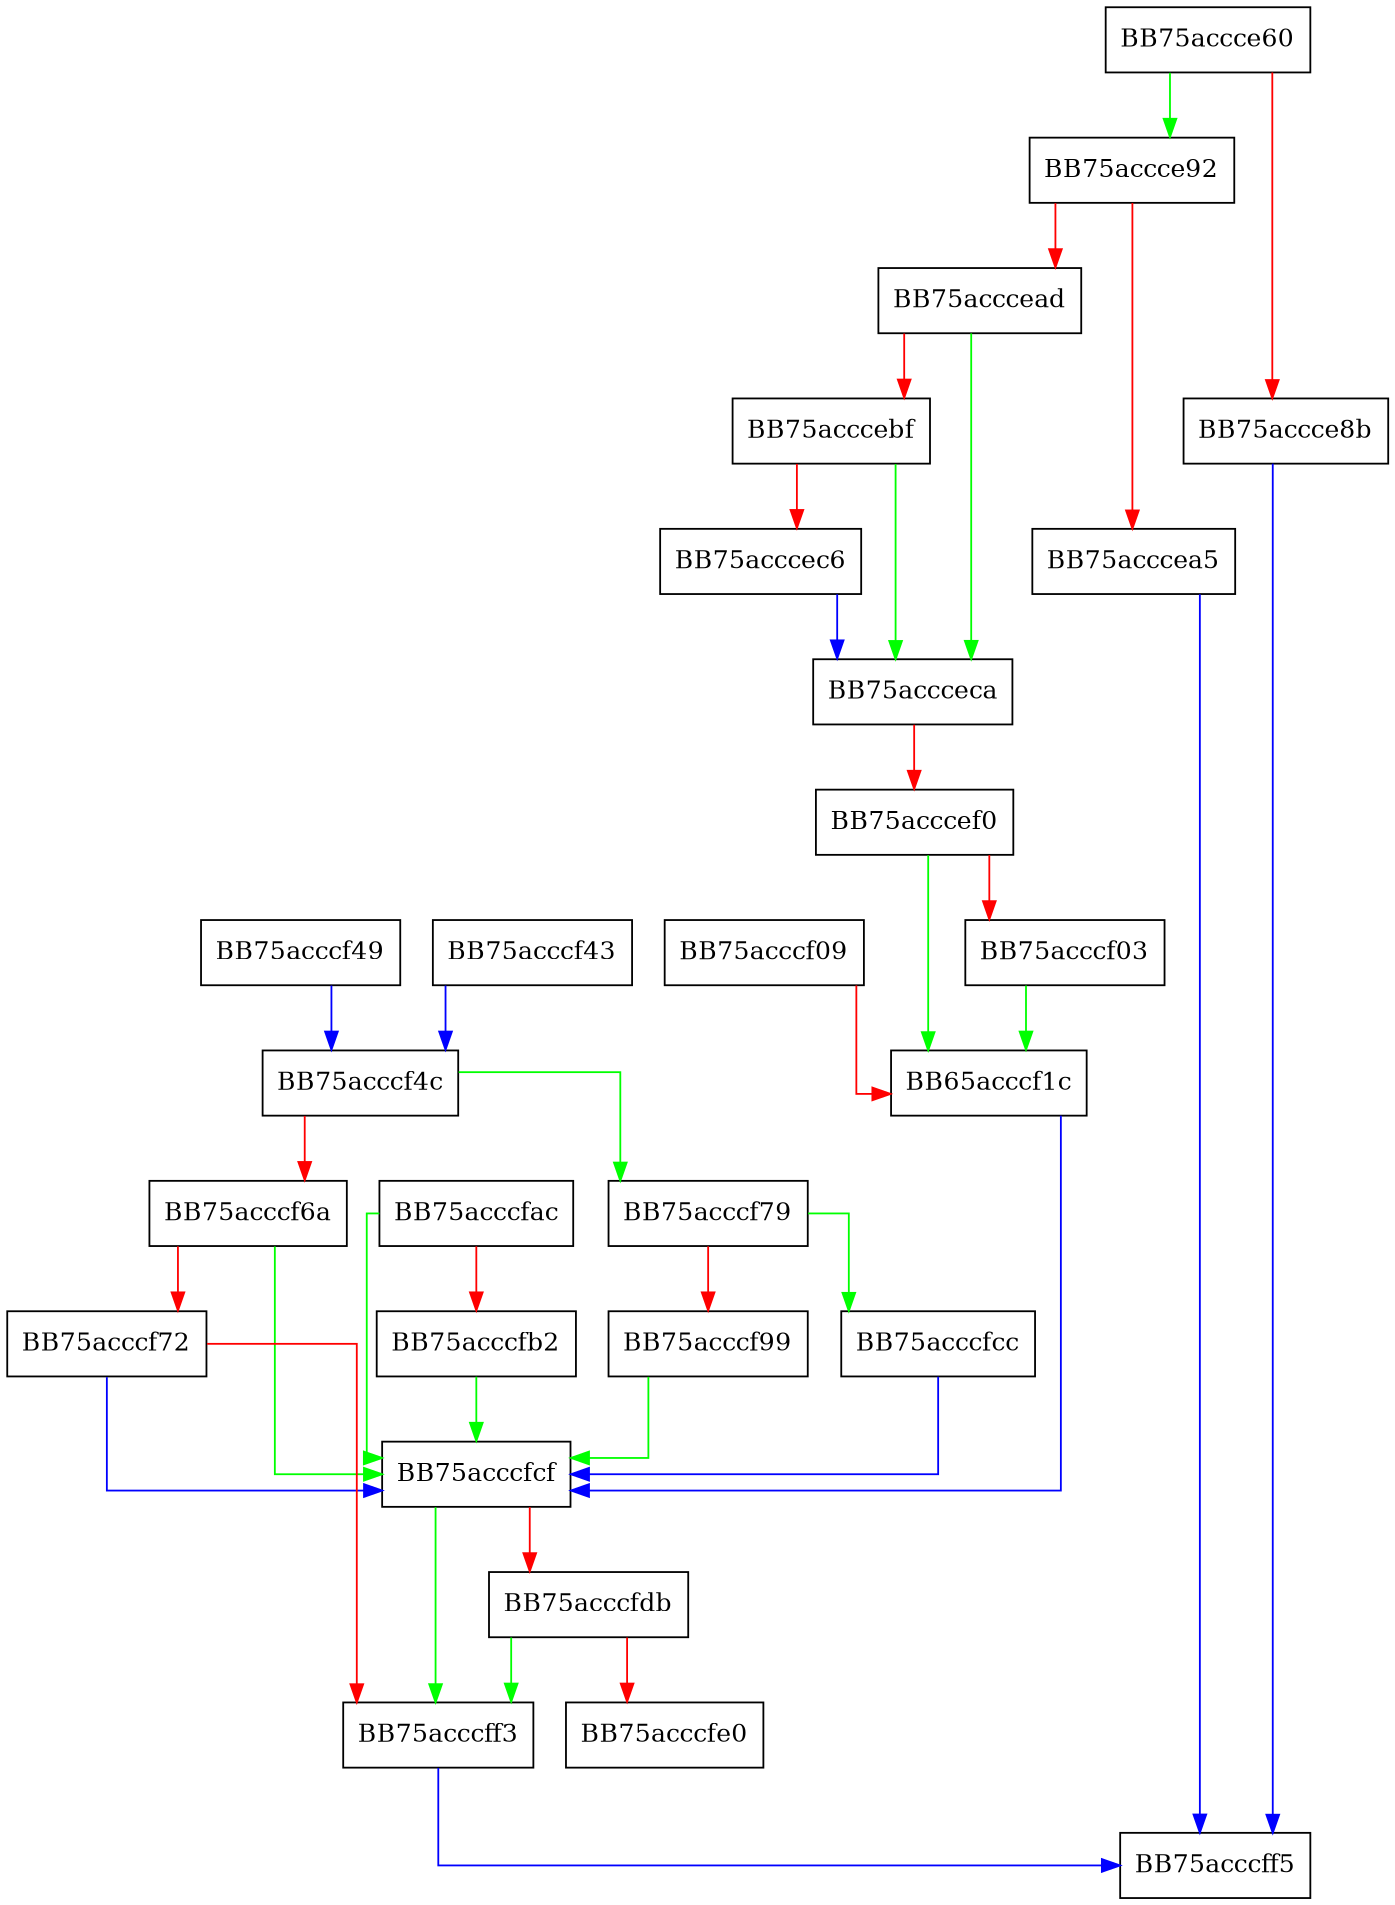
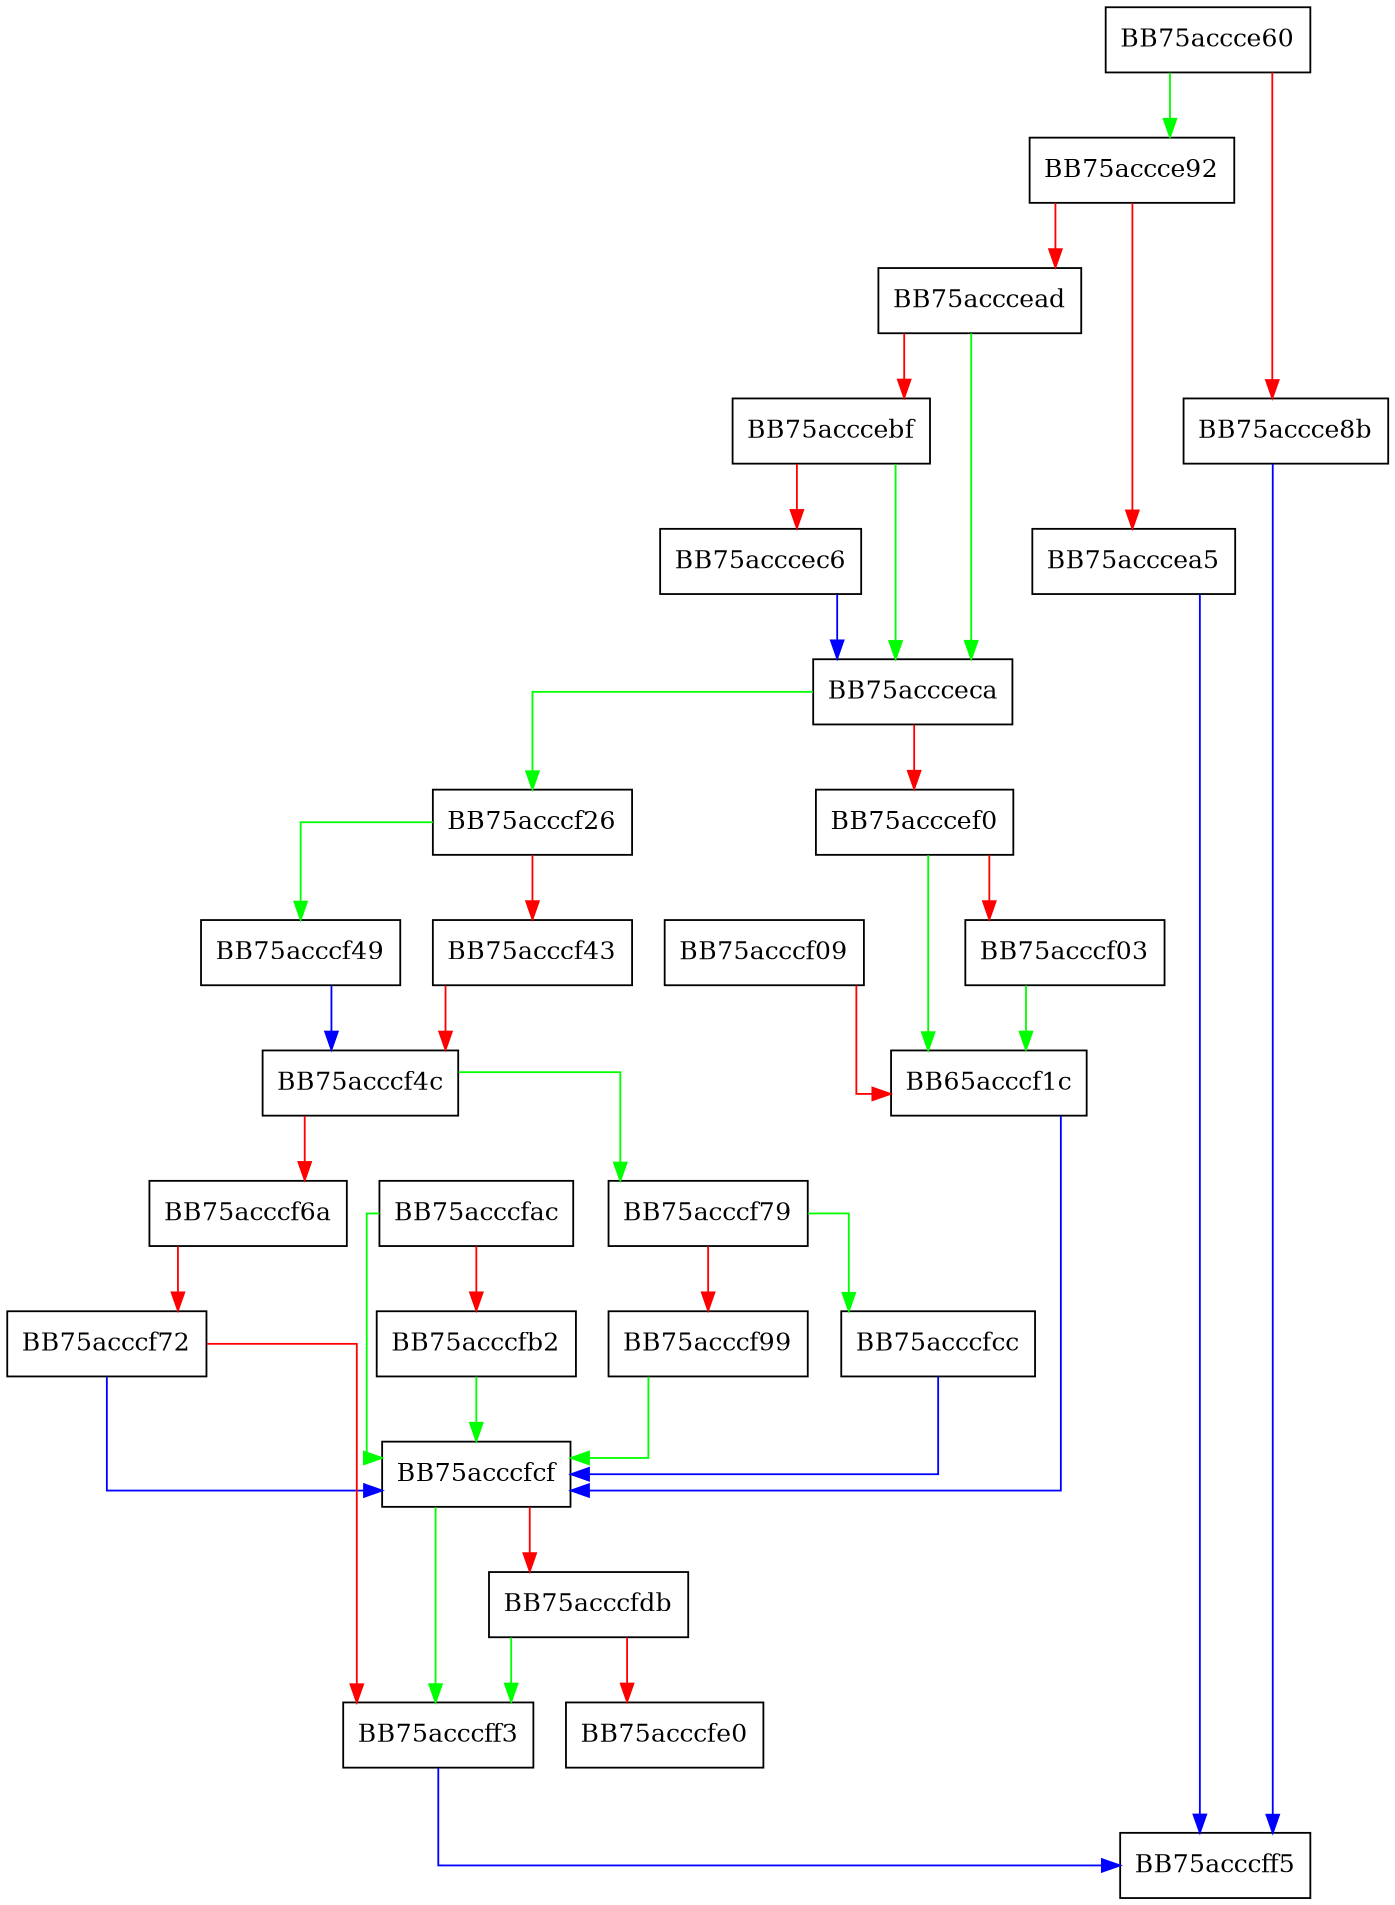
node "BB75acccf26": added
edge "BB75acccf43" -> "BB75acccf4c": color blue -> red
edge "BB75acccf6a" -> "BB75acccfcf": removed
